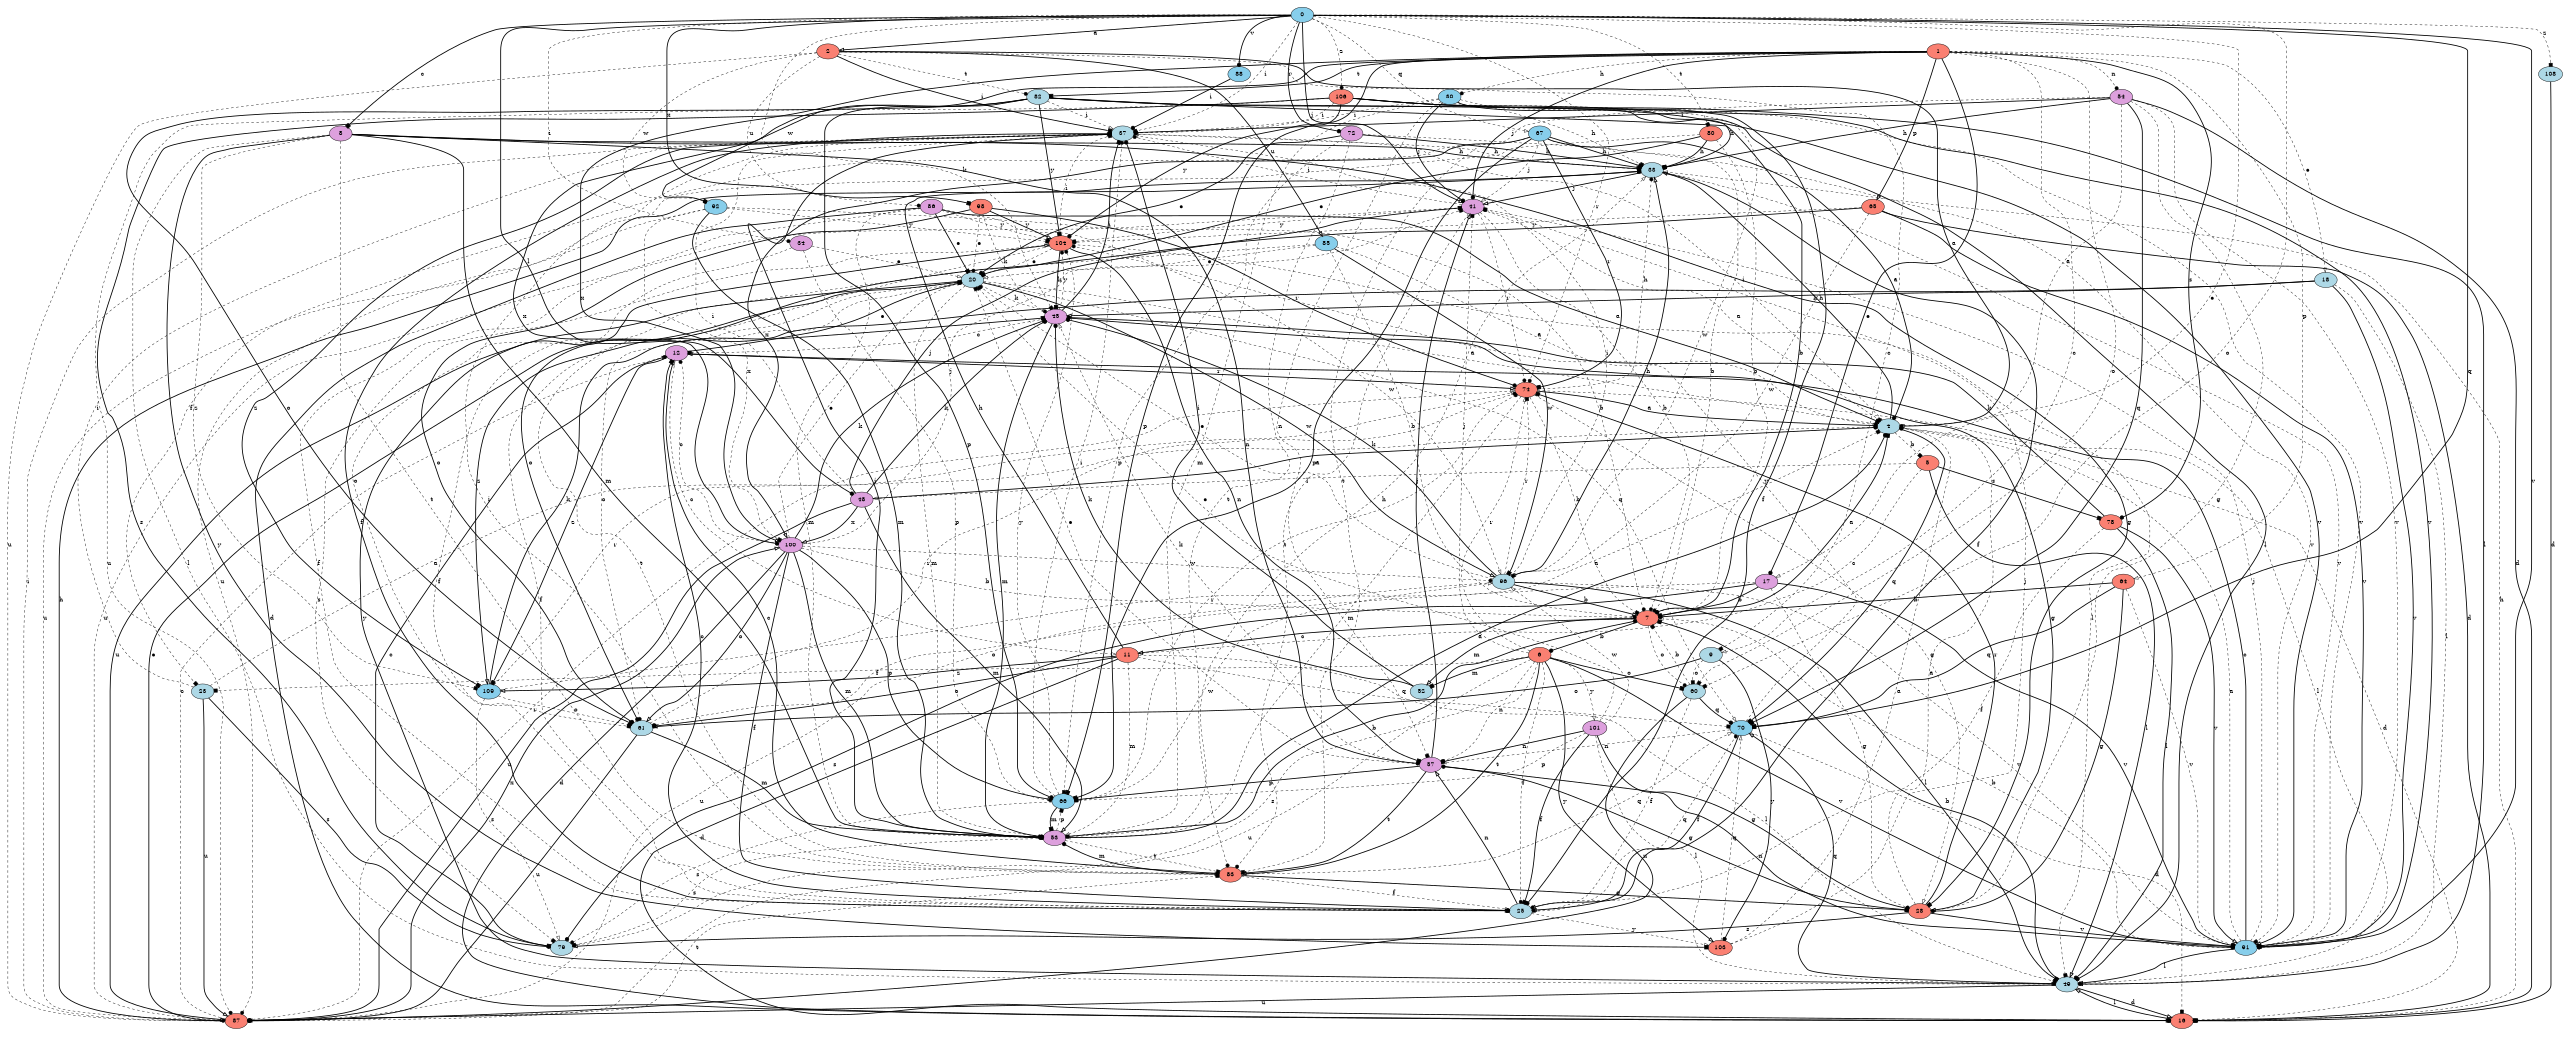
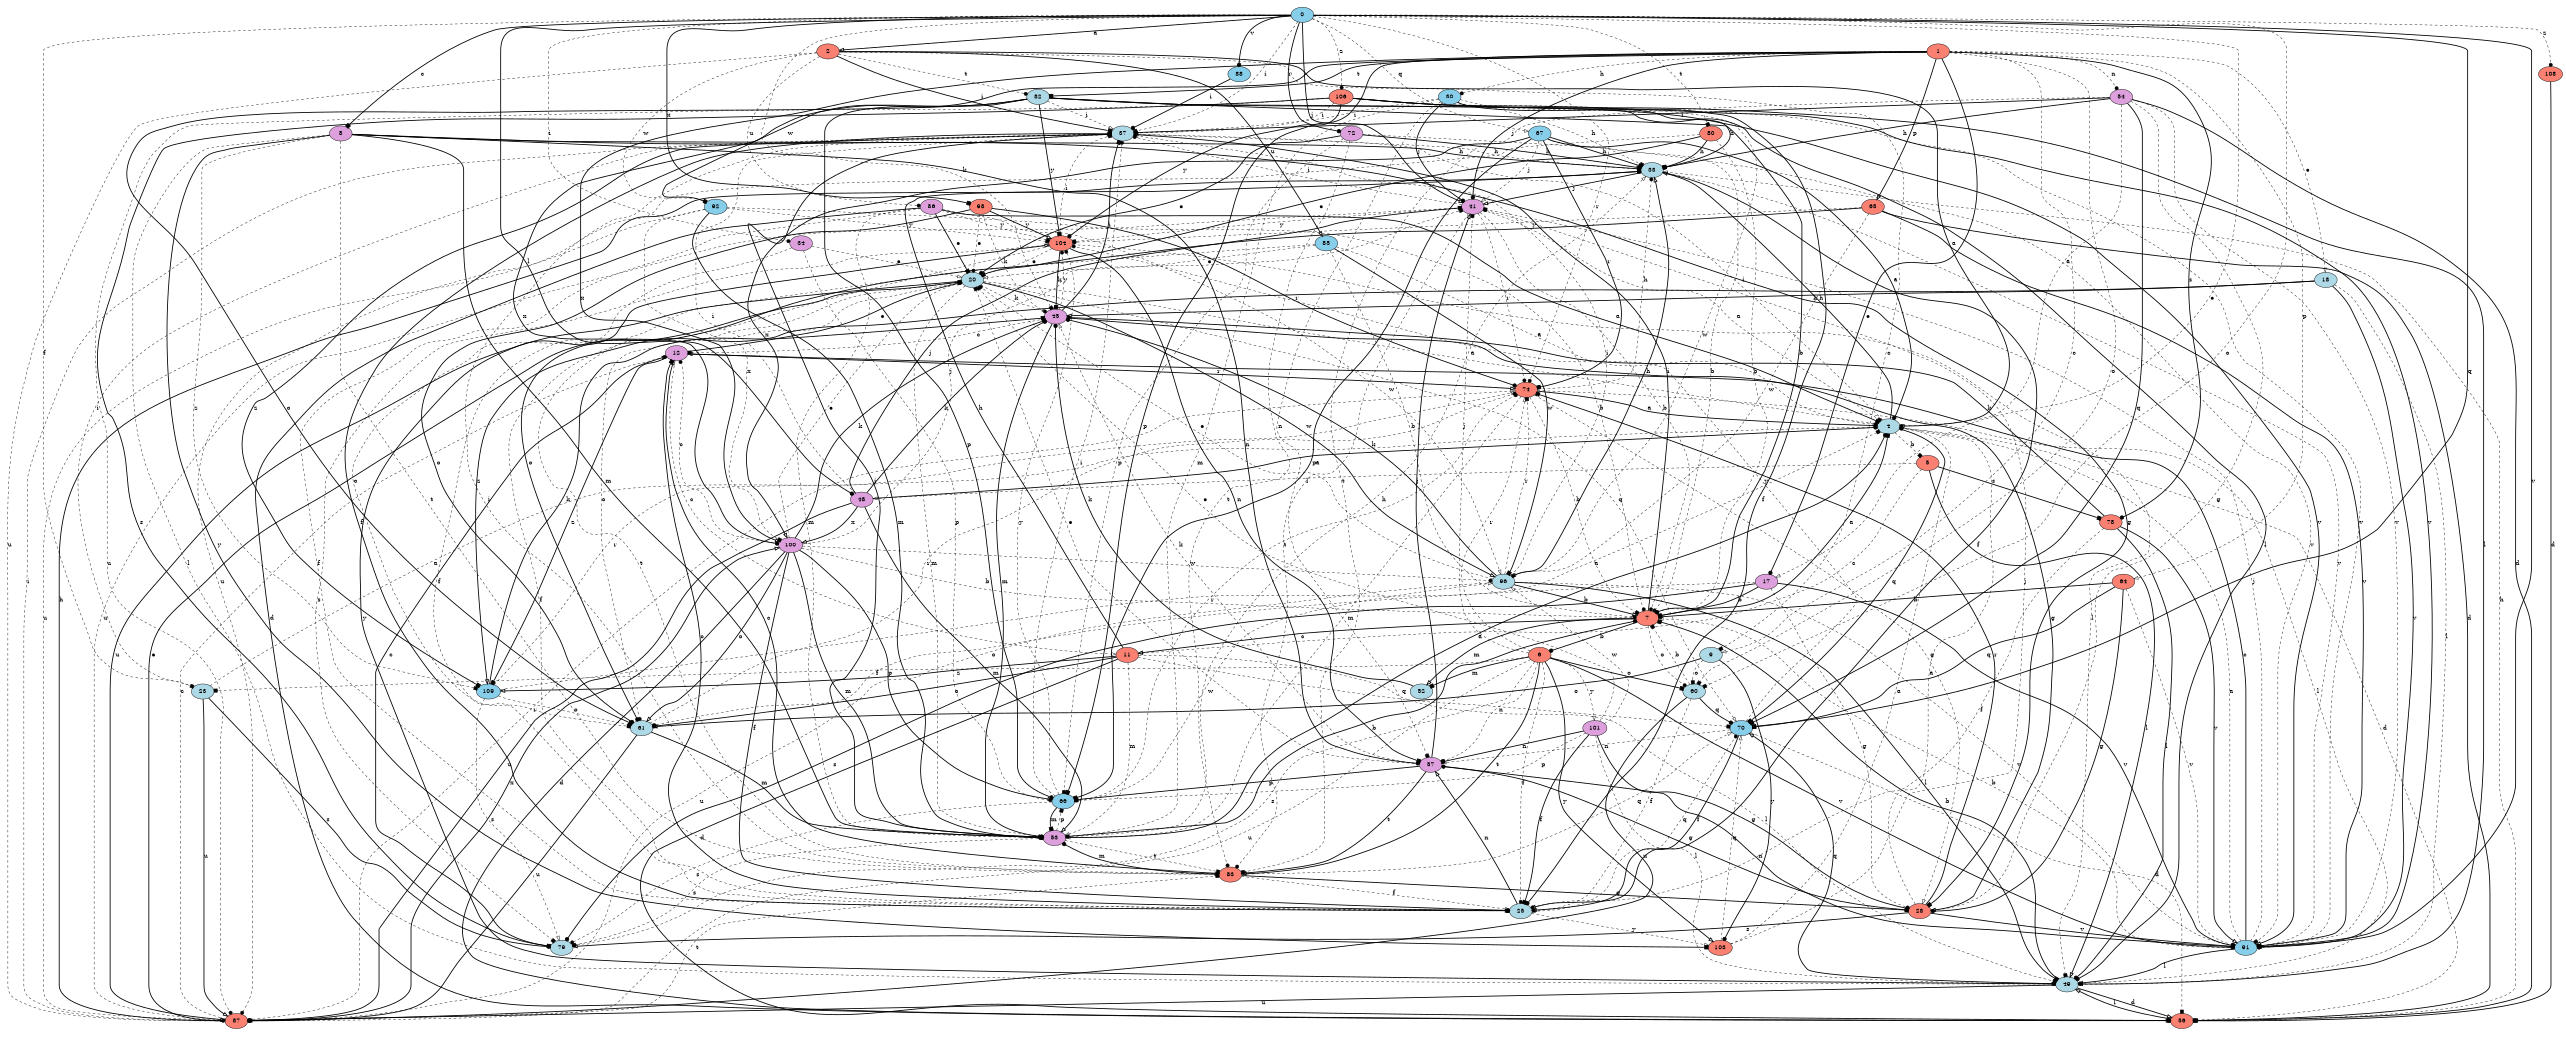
edge "0" -> "108": arrowhead box -> dot
node "108": fillcolor lightblue -> salmon
edge "67" -> "23": now "0" -> "23"
edge "52" -> "37": now "7" -> "37"
node "16": label "16" -> "56"
